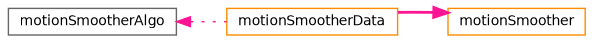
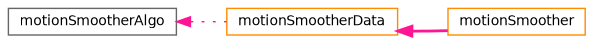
edge "motionSmootherData" -> "motionSmoother": reversed
